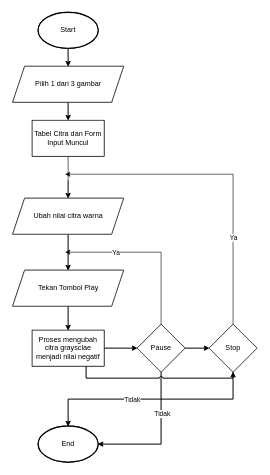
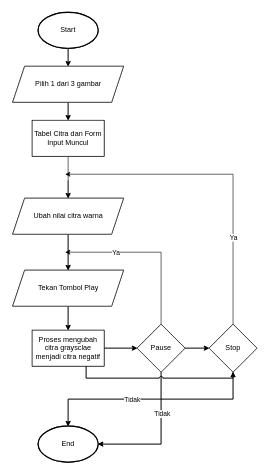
node "Proses mengubah citra graysclae menjadi nilai negatif": label "Proses mengubah citra graysclae menjadi nilai negatif" -> "Proses mengubah citra graysclae menjadi citra negatif"
